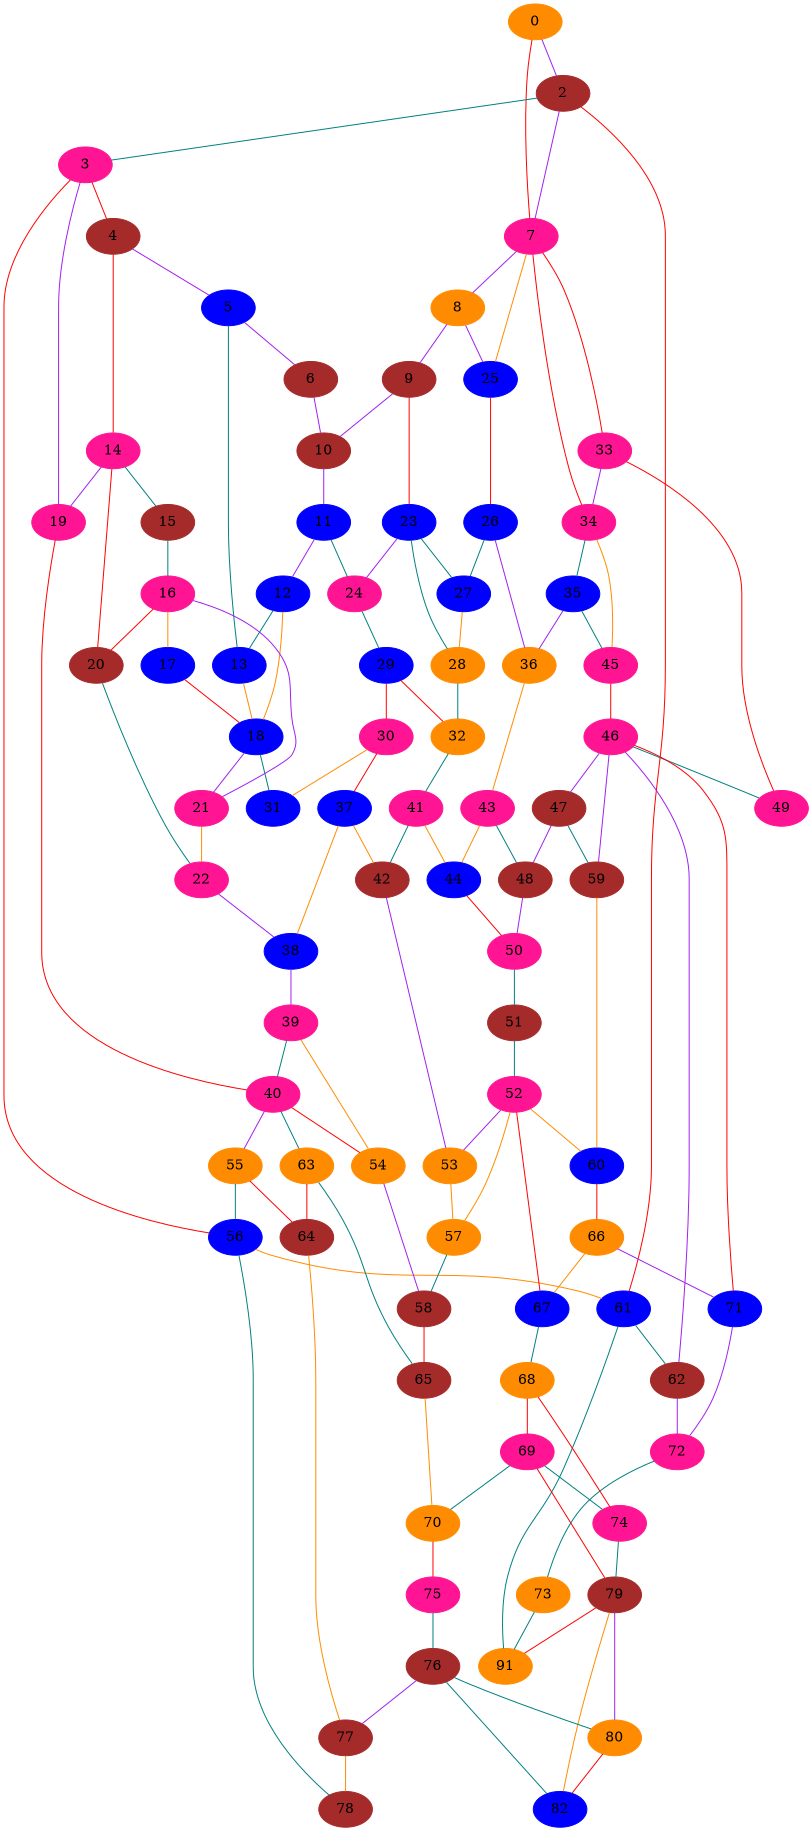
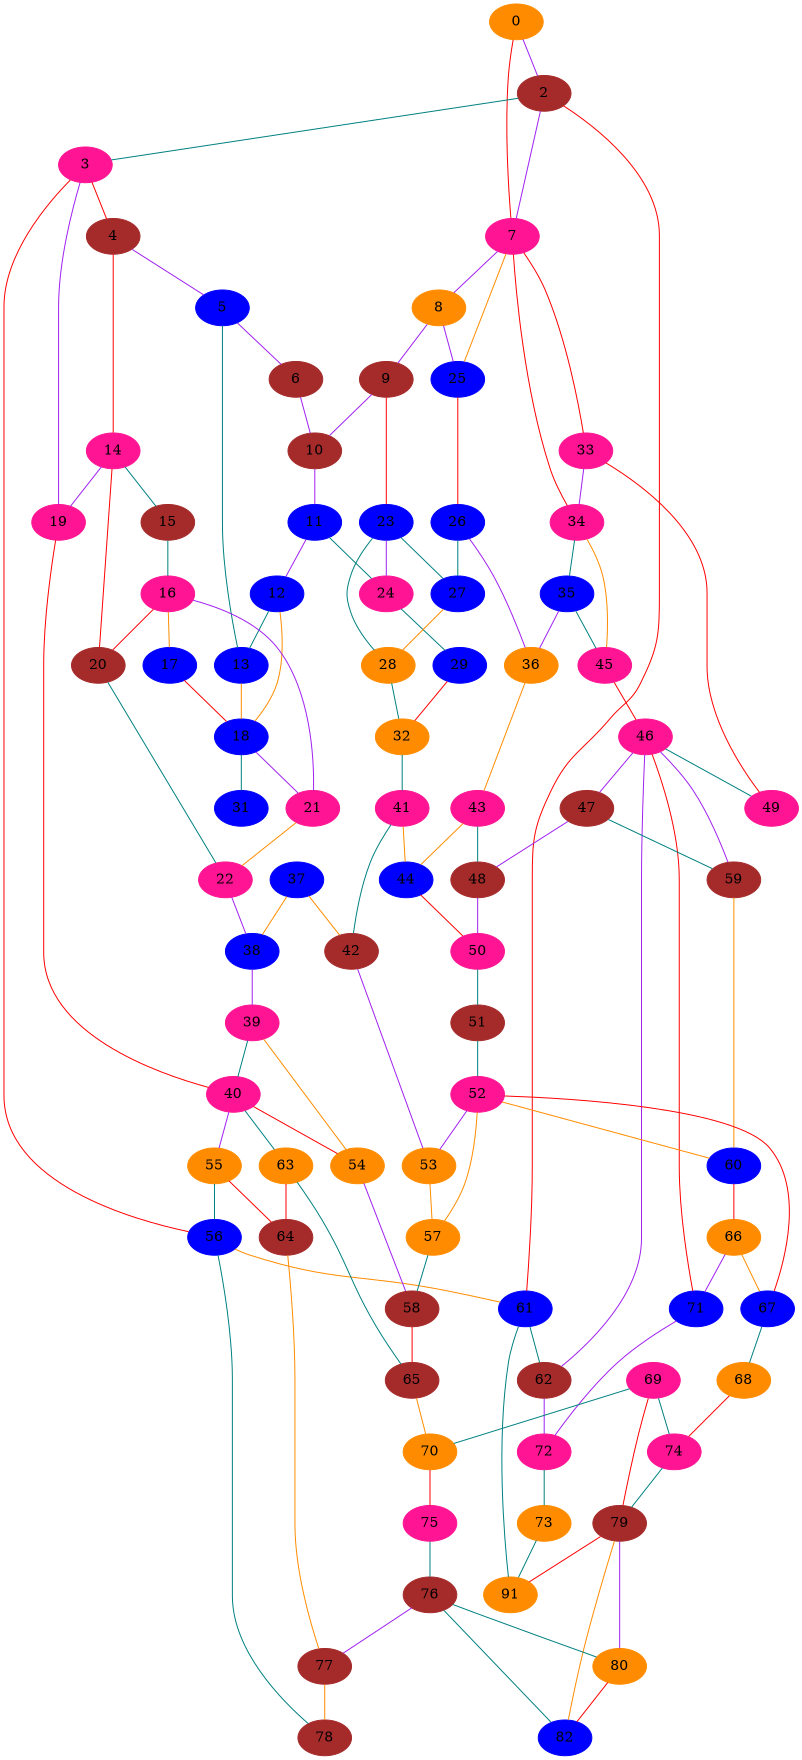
node "30": removed
edge "68" -- "69": removed
